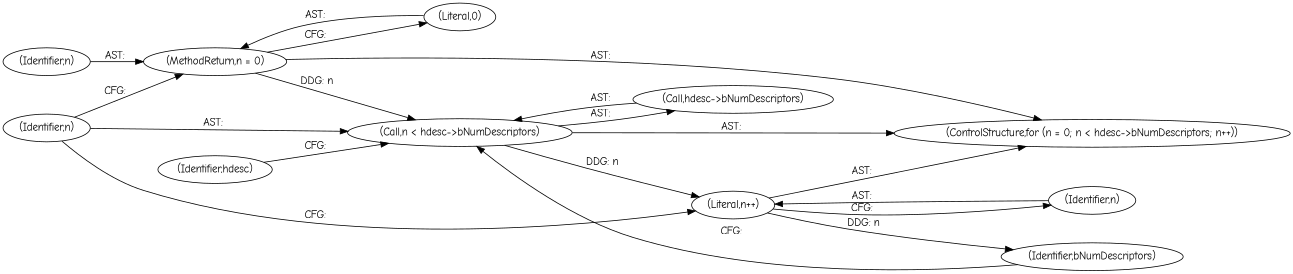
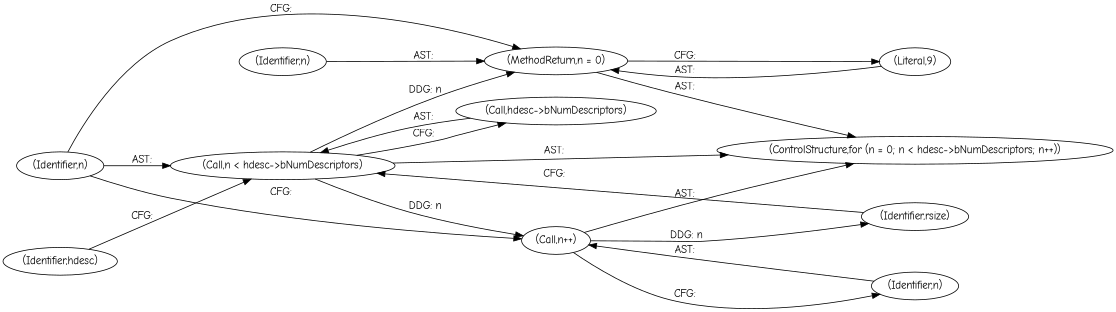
node "(Literal,0)": label "(Literal,0)" -> "(Literal,9)"
edge "(MethodReturn,n = 0)" -> "(Call,n < hdesc->bNumDescriptors)": reversed
edge "(Call,n < hdesc->bNumDescriptors)" -> "(Call,hdesc->bNumDescriptors)": label "AST: " -> "CFG: "
node "(Literal,n++)": label "(Literal,n++)" -> "(Call,n++)"
node "(Identifier,bNumDescriptors)": label "(Identifier,bNumDescriptors)" -> "(Identifier,rsize)"
